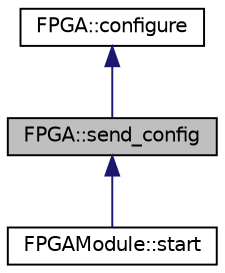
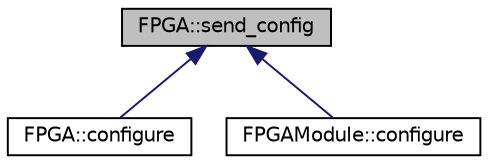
edge "FPGA::send_config" -> "FPGA::configure": reversed
node "FPGAModule::start": label "FPGAModule::start" -> "FPGAModule::configure"
